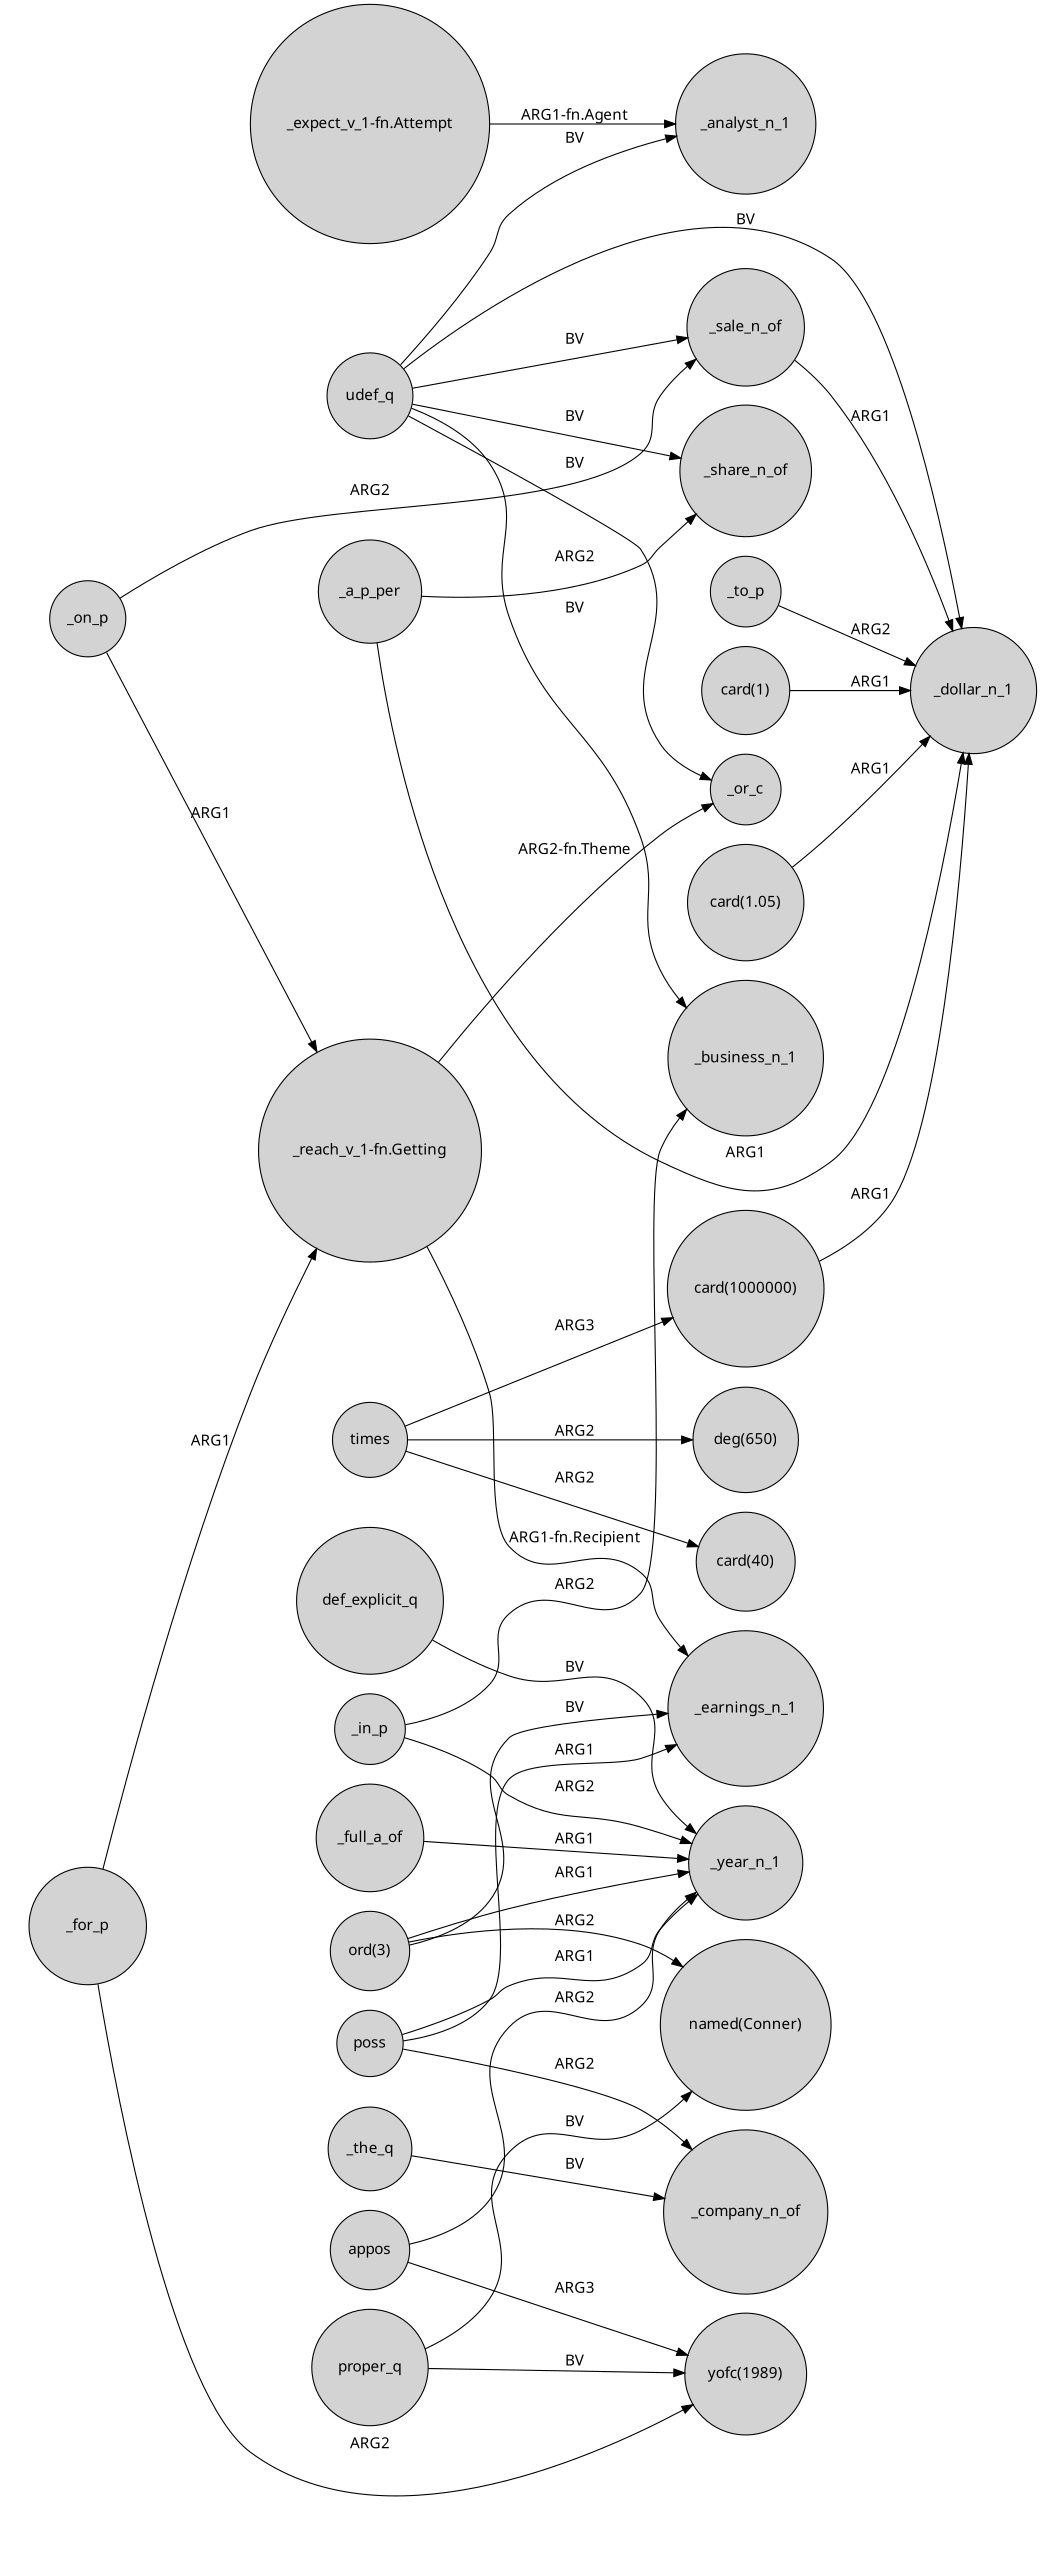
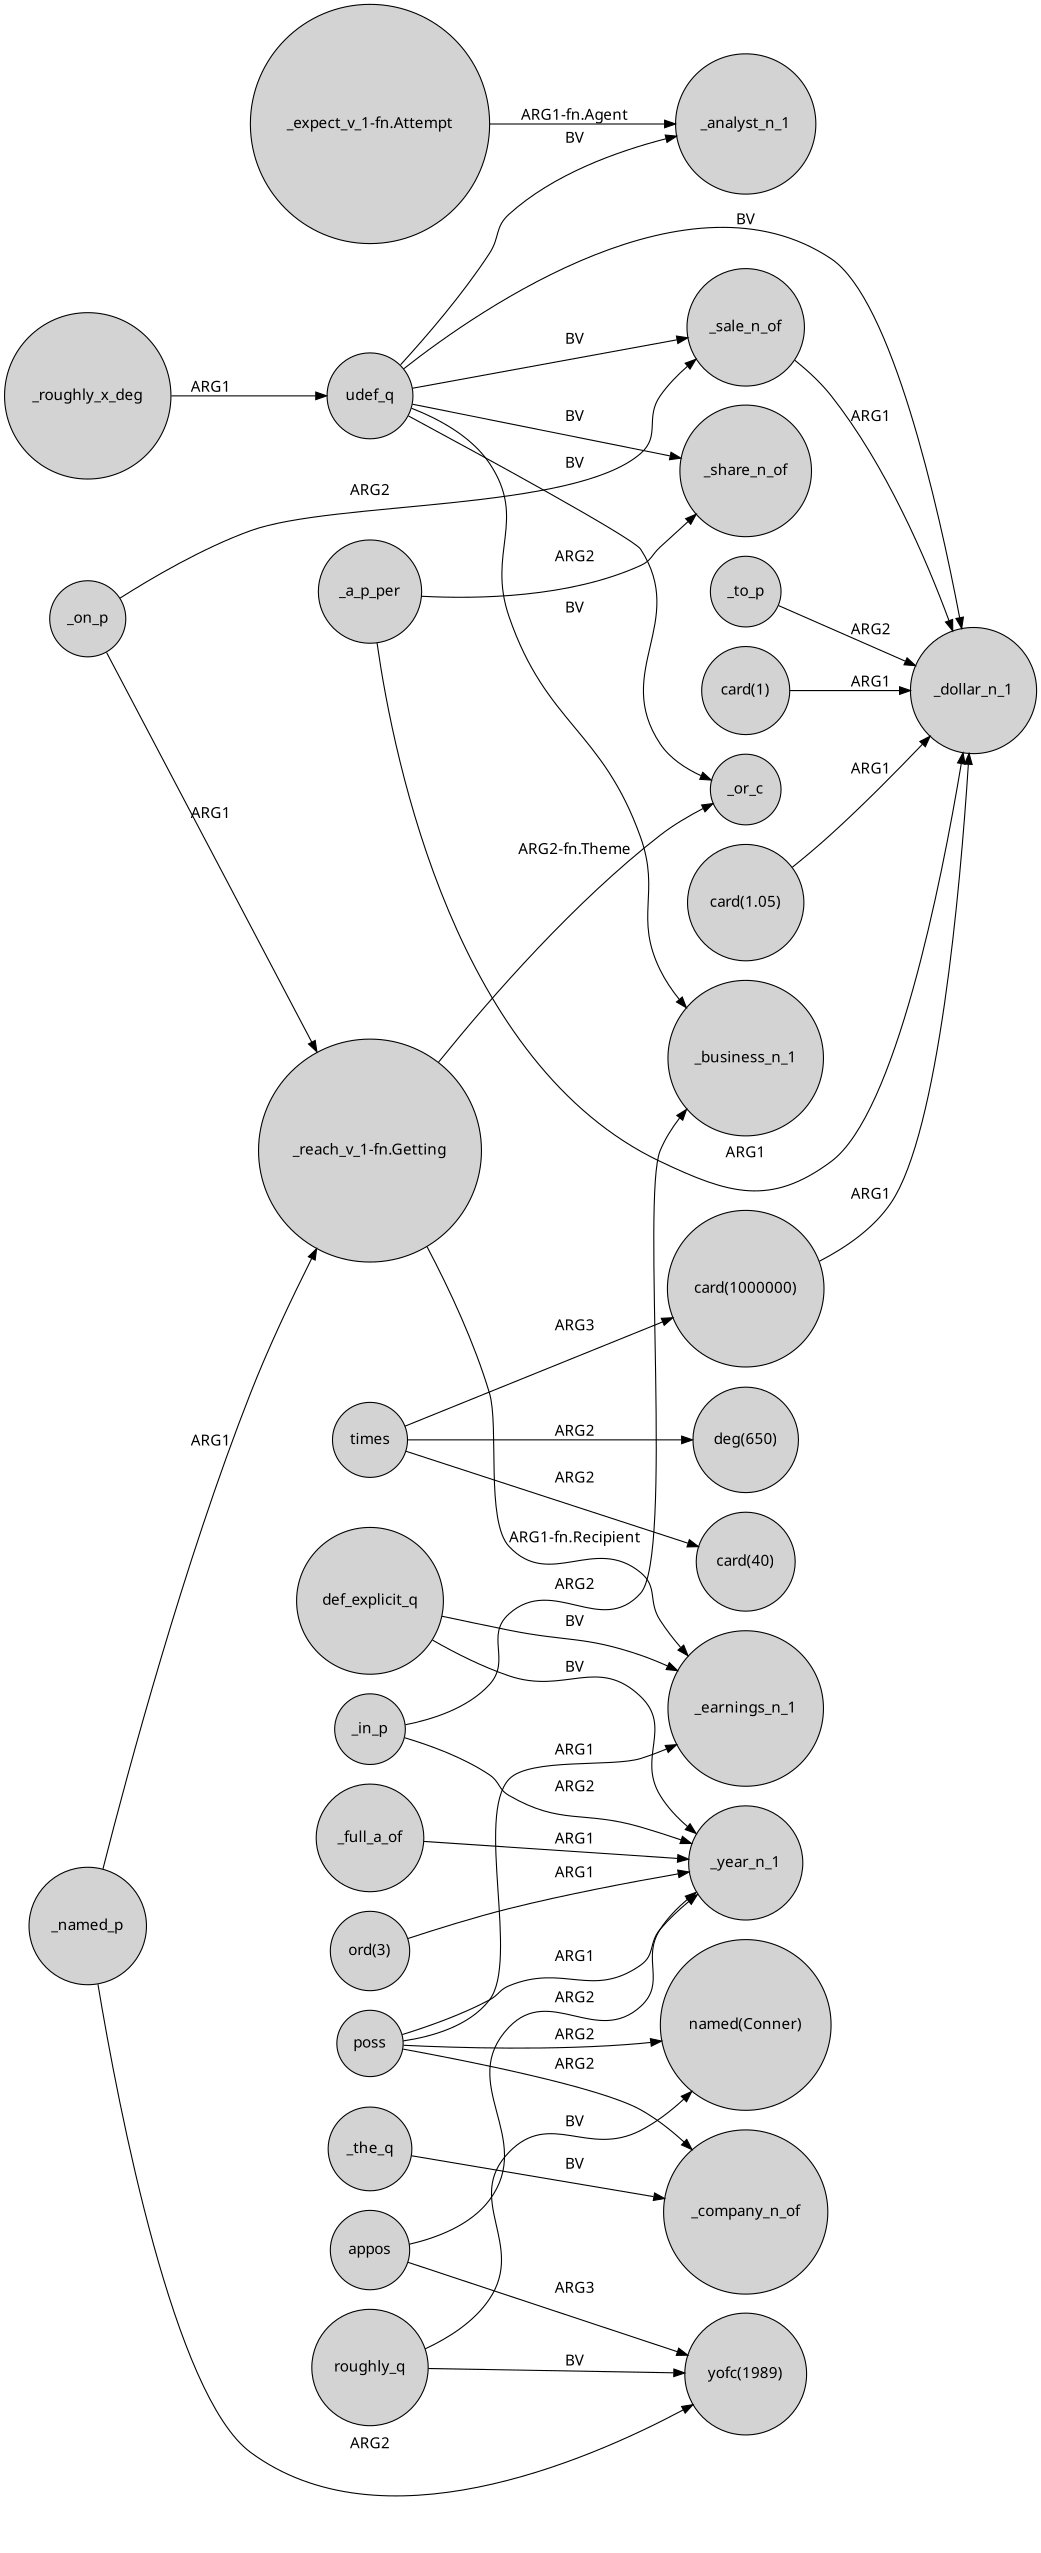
node "_roughly_x_deg": added
edge "ord(3)" -> "_earnings_n_1": now "def_explicit_q" -> "_earnings_n_1"
node "_for_p": label "_for_p" -> "_named_p"
edge "ord(3)" -> "named(Conner)": now "poss" -> "named(Conner)"
node "proper_q": label "proper_q" -> "roughly_q"
